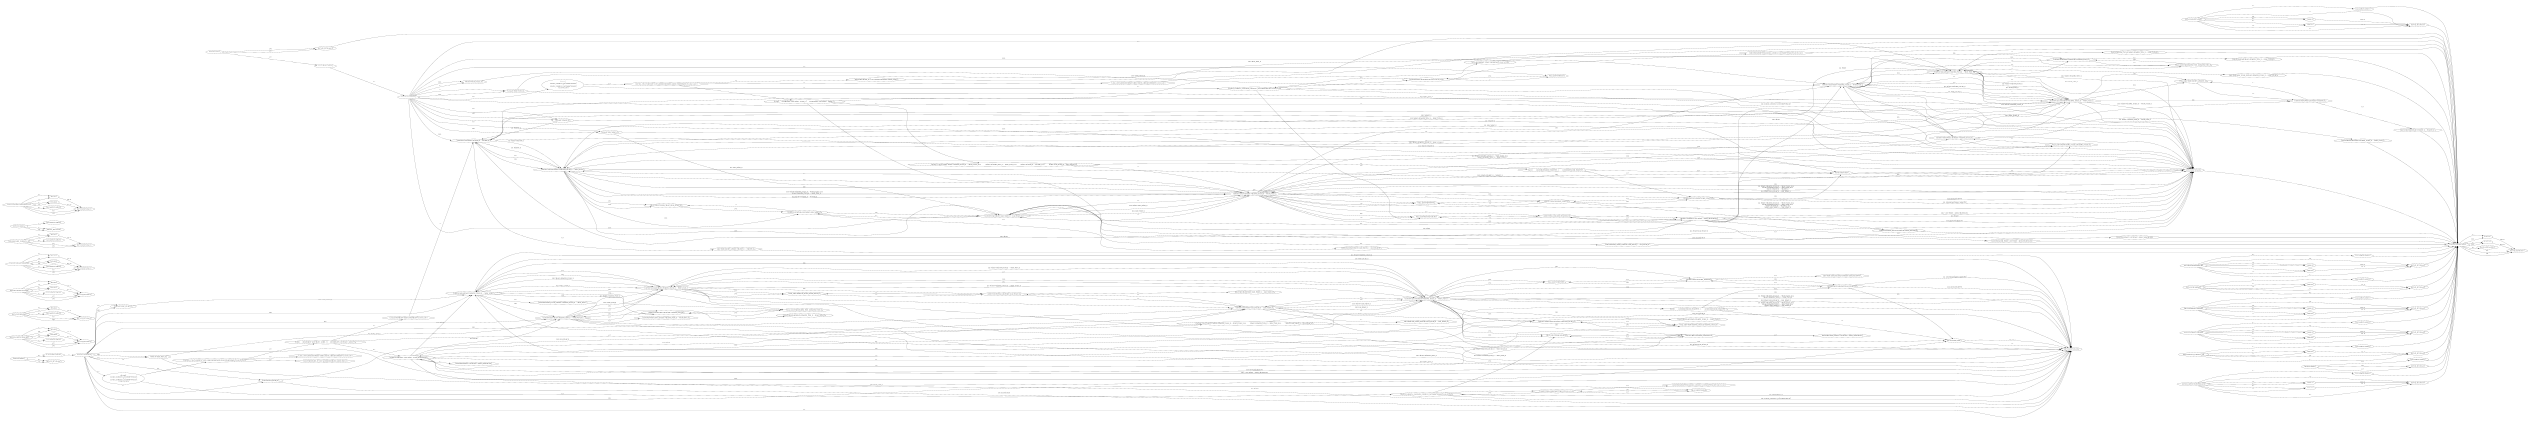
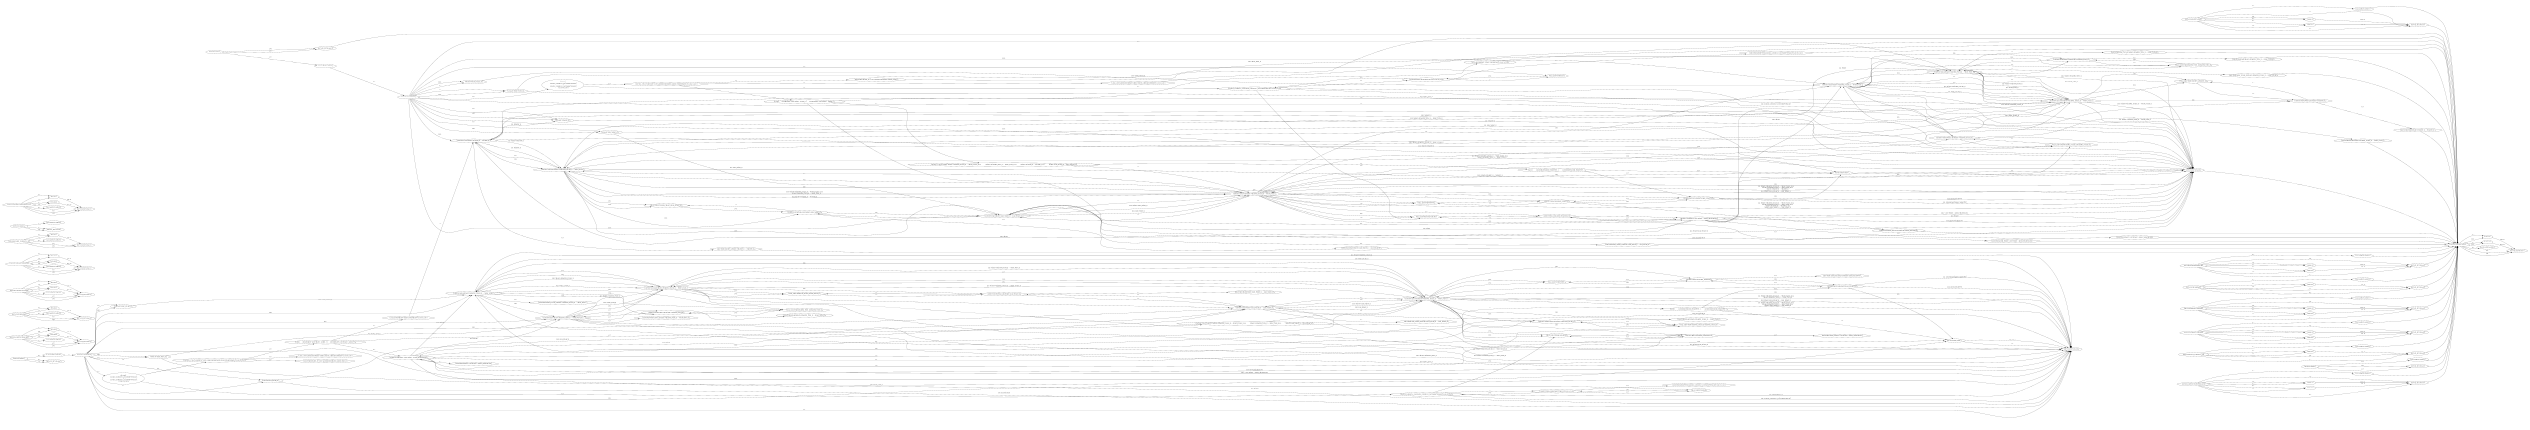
edge "(PARAM,int requester_id)" -> "(<operator>.equals,request->requester_id == requester_id)": reversed
